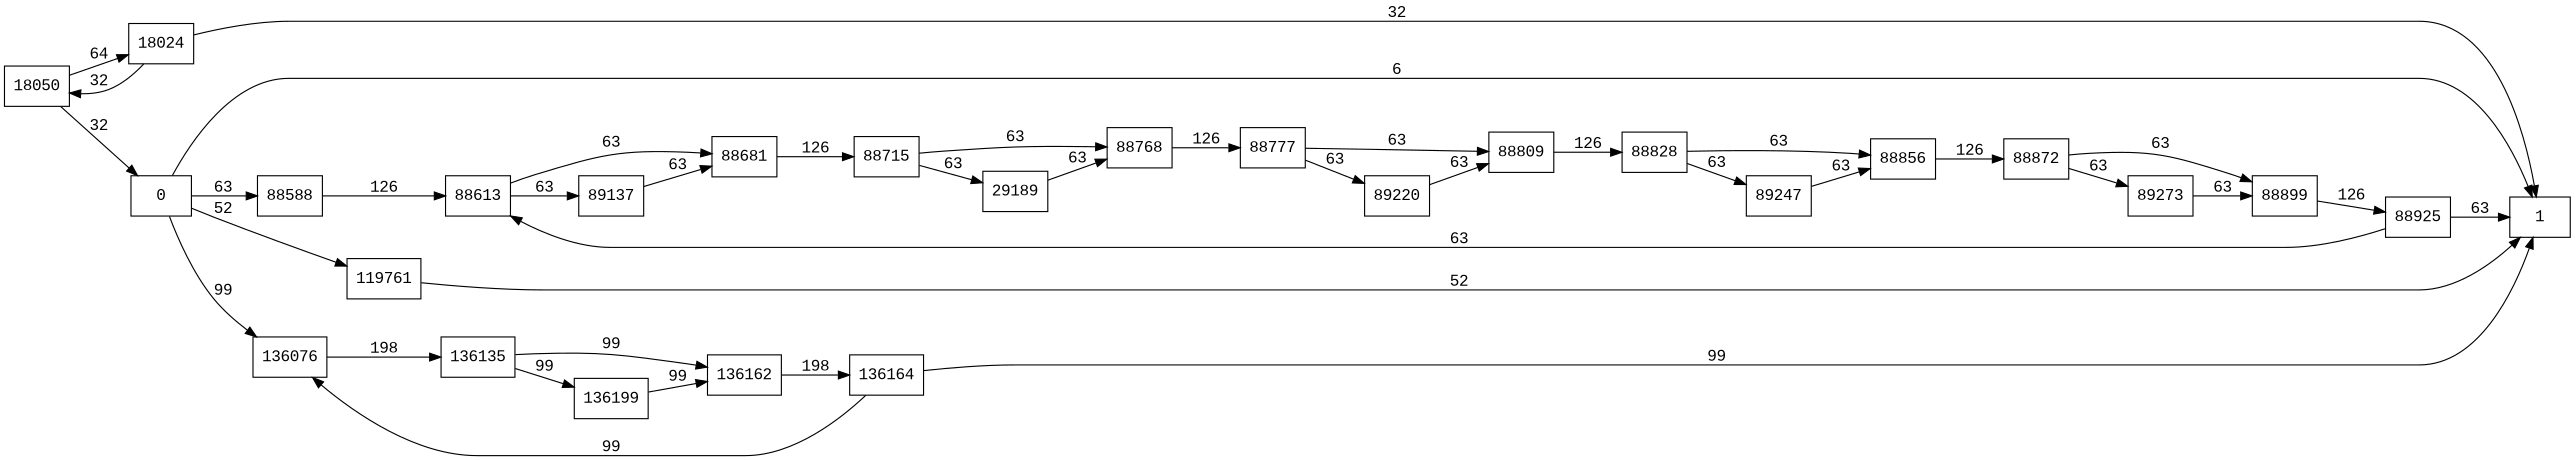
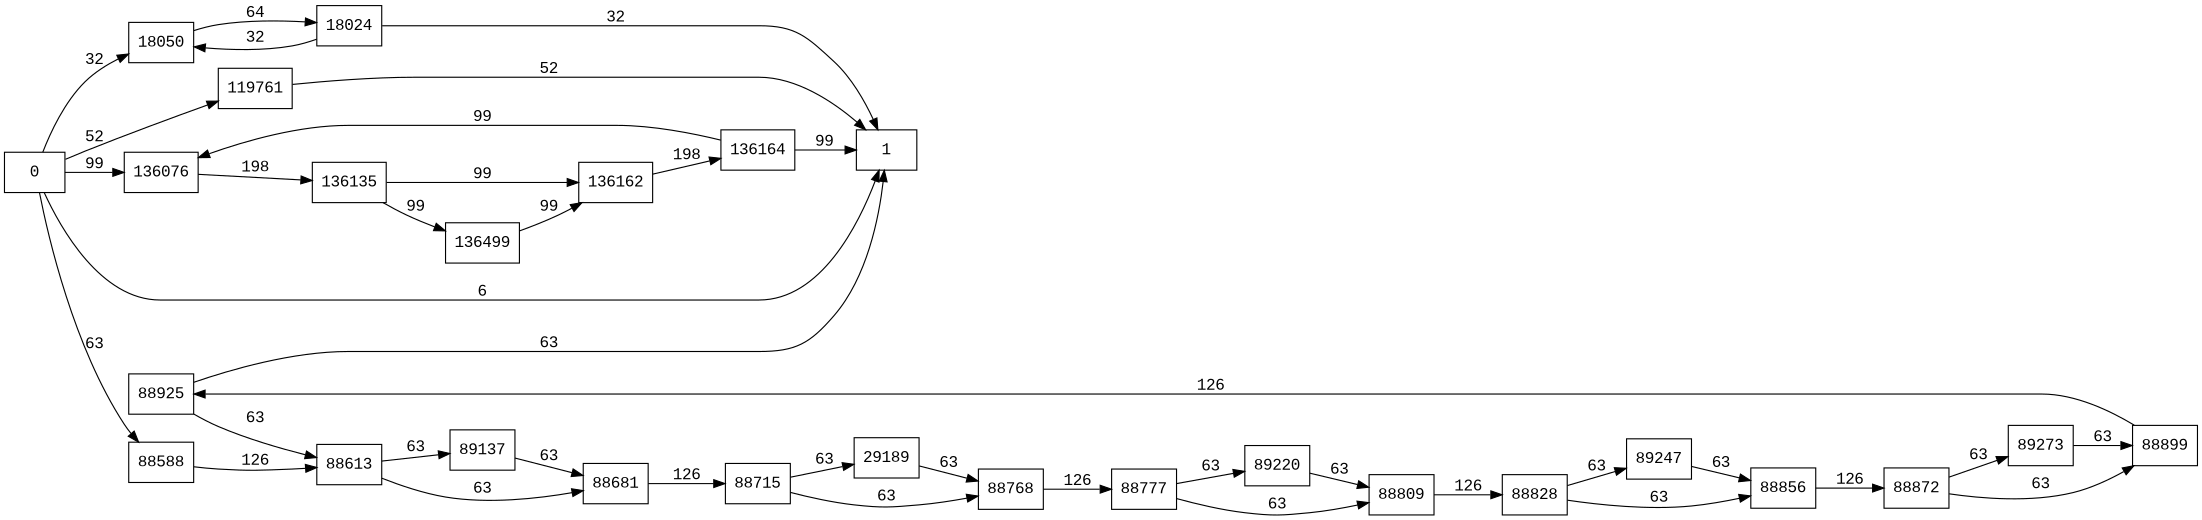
edge "18050" -> "0": reversed
node "136199": label "136199" -> "136499"
